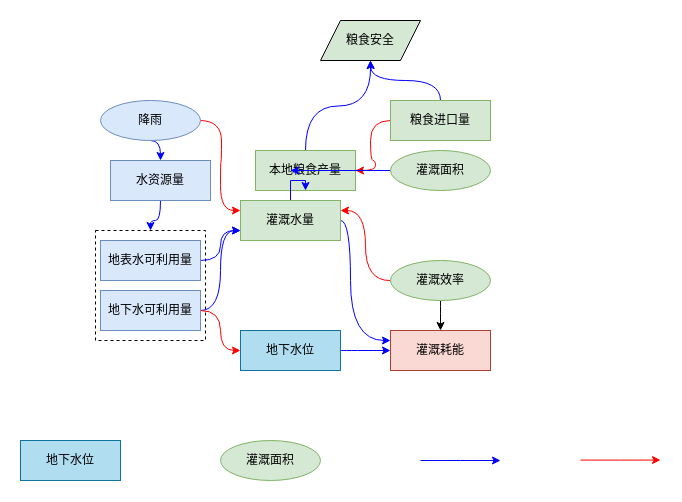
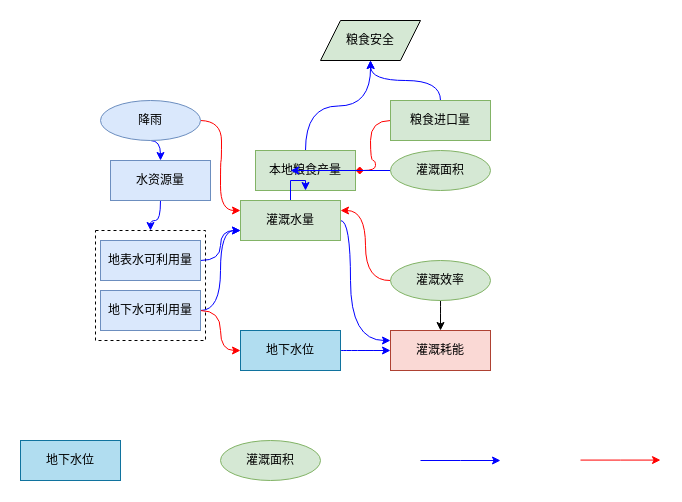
edge "粮食进口量" -> "本地粮食产量": arrowhead classic -> diamond
